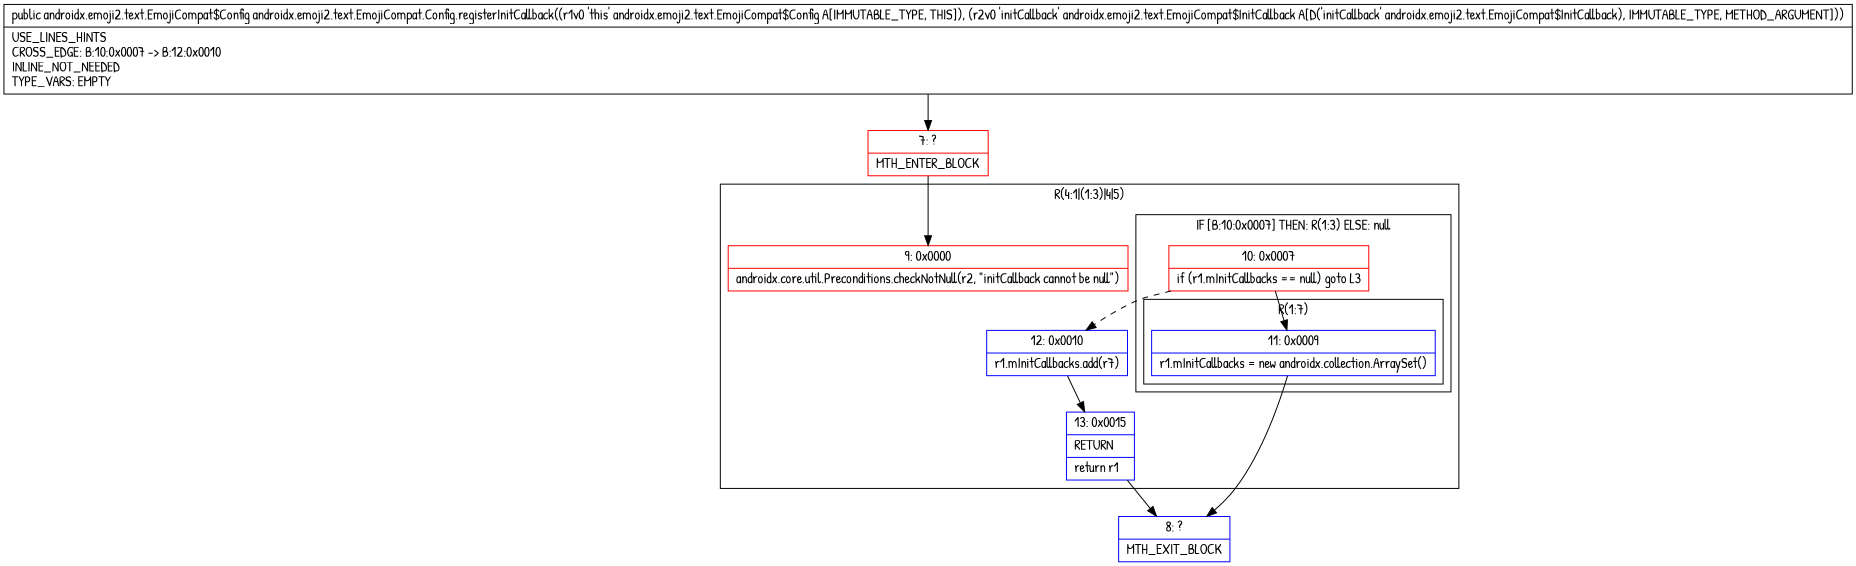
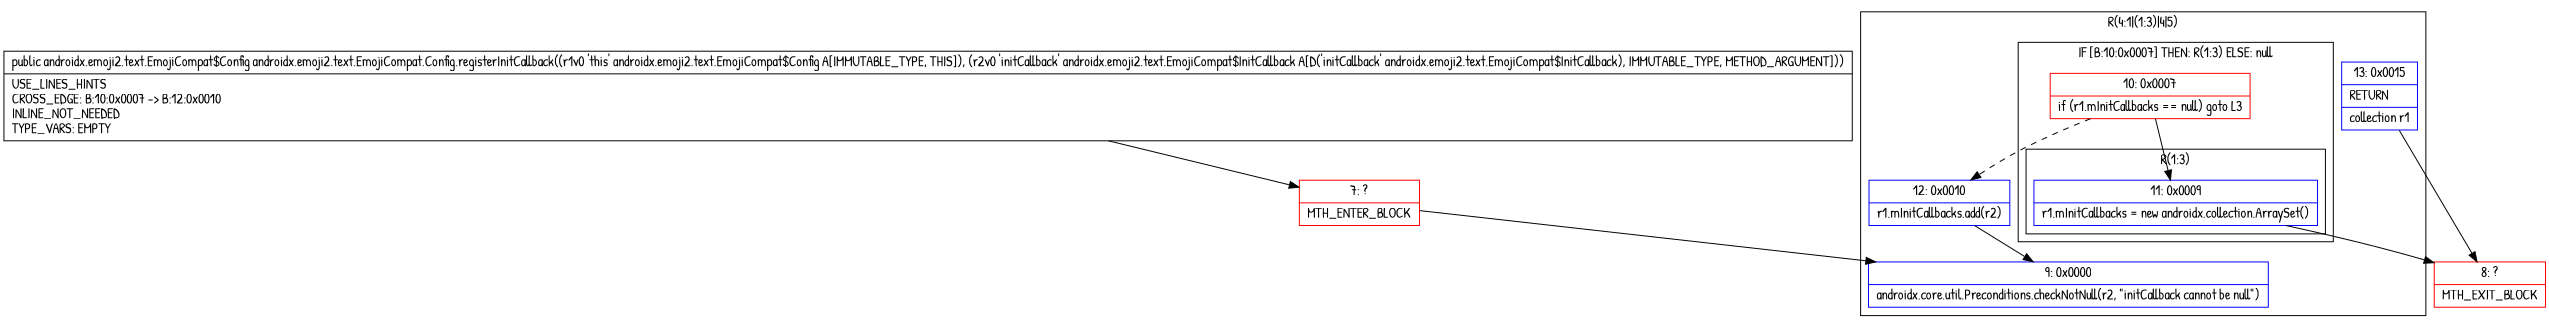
node "9: 0x0000": color red -> blue
cluster "R(1:7)": label "R(1:7)" -> "R(1:3)"
node "12: 0x0010": text "r1.mInitCallbacks.add(r7)" -> "r1.mInitCallbacks.add(r2)"
edge "12: 0x0010" -> "13: 0x0015": now "12: 0x0010" -> "9: 0x0000"
node "13: 0x0015": text "return r1" -> "collection r1"
node "8: ?": color blue -> red
